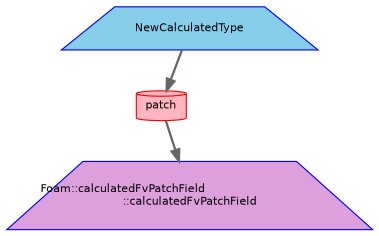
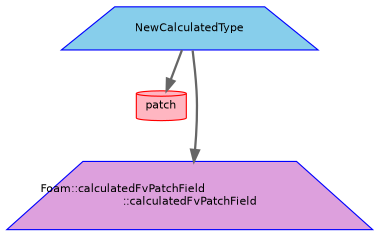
edge "patch" -> "Foam::calculatedFvPatchField ::calculatedFvPatchField": now "NewCalculatedType" -> "Foam::calculatedFvPatchField ::calculatedFvPatchField"
